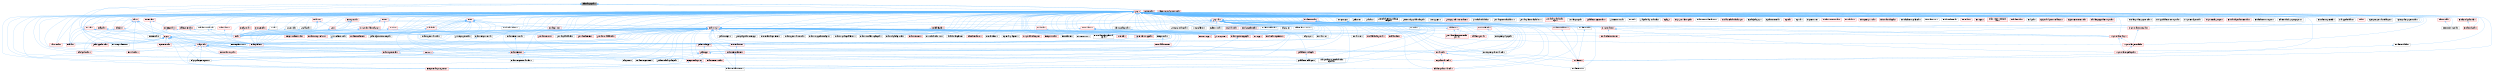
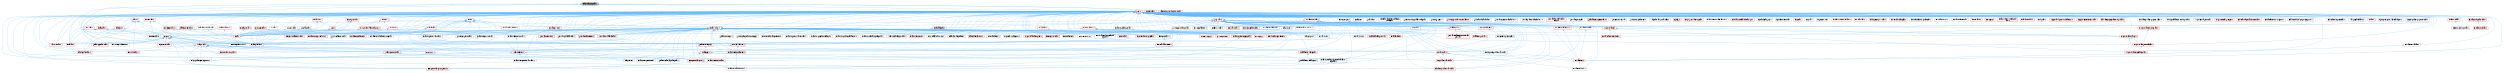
node "FitKDOP.h": label "FitKDOP.h" -> "AudioFormatSettings.h"
node "AssetTypeActions_SoundBase.h": label "AssetTypeActions_SoundBase.h" -> "CurveEditorHelpers_SoundBase.h"
